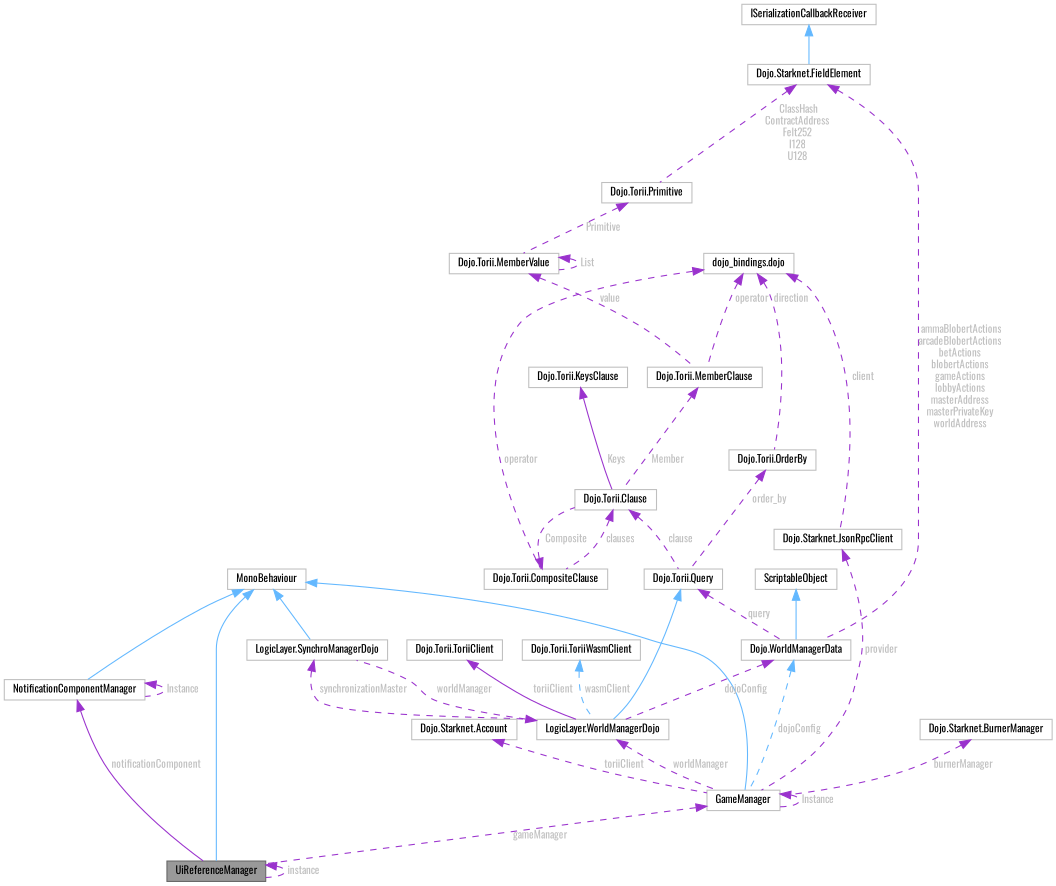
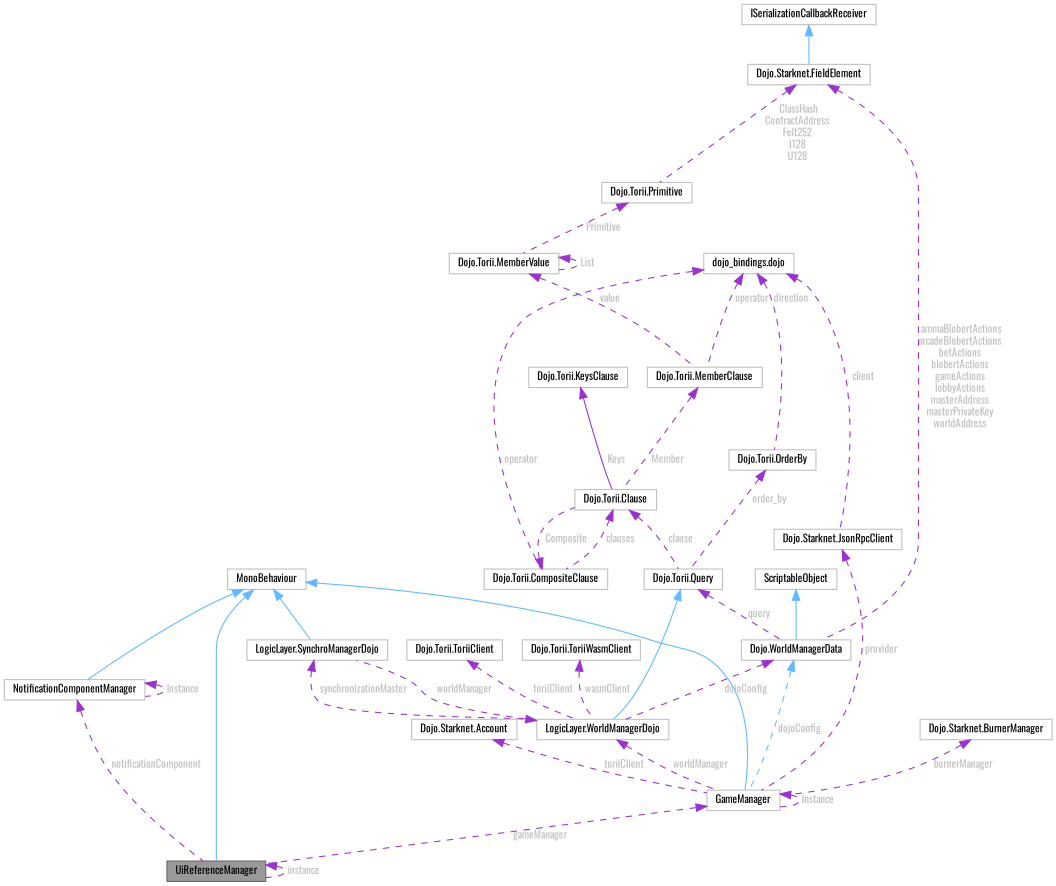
edge "LogicLayer.WorldManagerDojo" -> "Dojo.Torii.ToriiClient": style solid -> dashed
edge "LogicLayer.WorldManagerDojo" -> "Dojo.Torii.ToriiWasmClient": color steelblue1 -> darkorchid3
edge "UiReferenceManager" -> "NotificationComponentManager": style solid -> dashed
